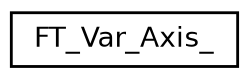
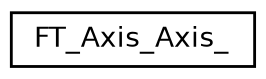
node "FT_Var_Axis_": label "FT_Var_Axis_" -> "FT_Axis_Axis_"
